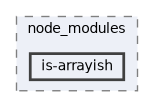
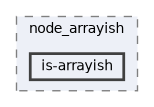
cluster "node_modules": label "node_modules" -> "node_arrayish"
